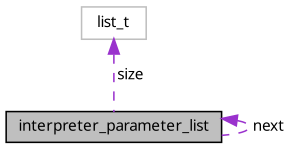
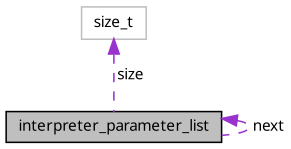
node "list_t": label "list_t" -> "size_t"
